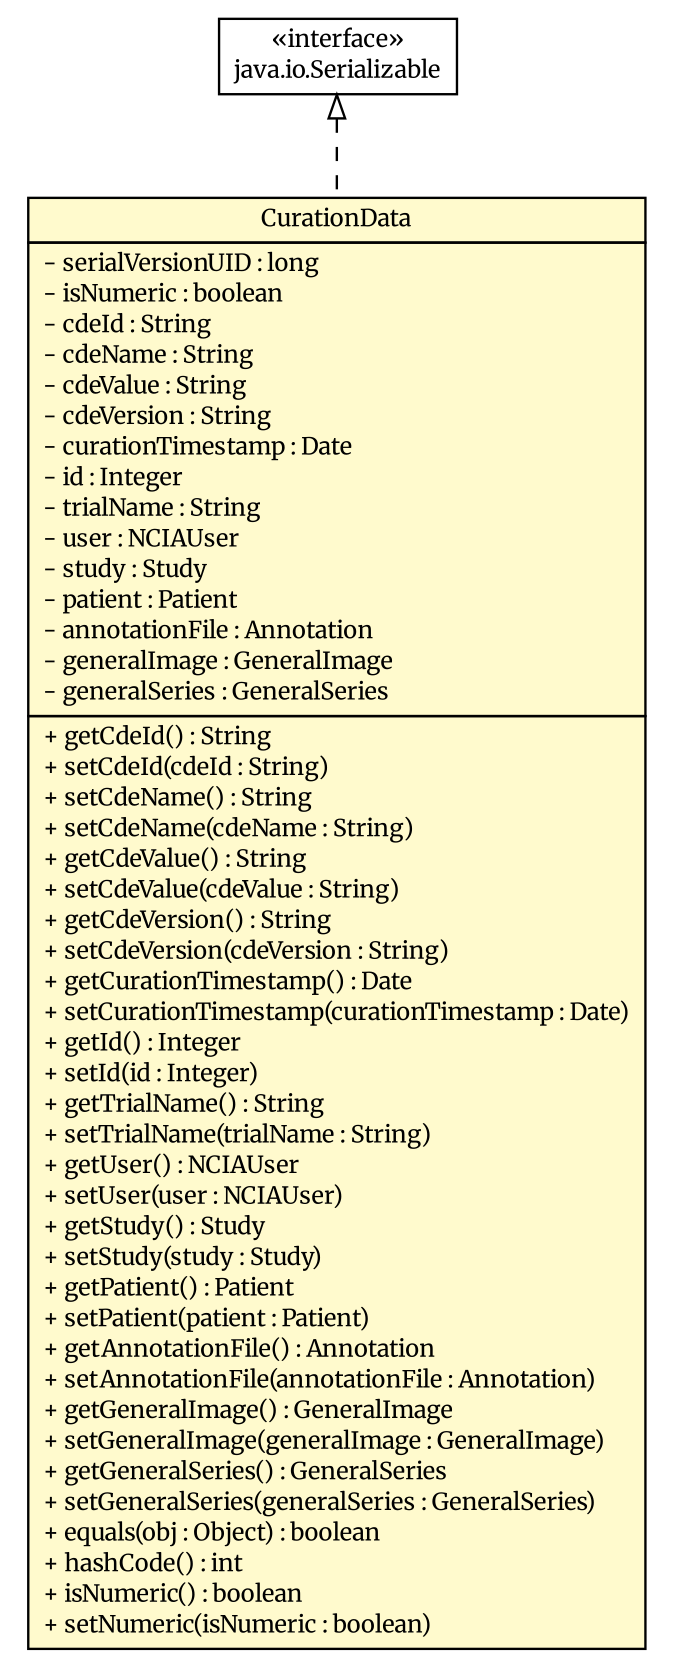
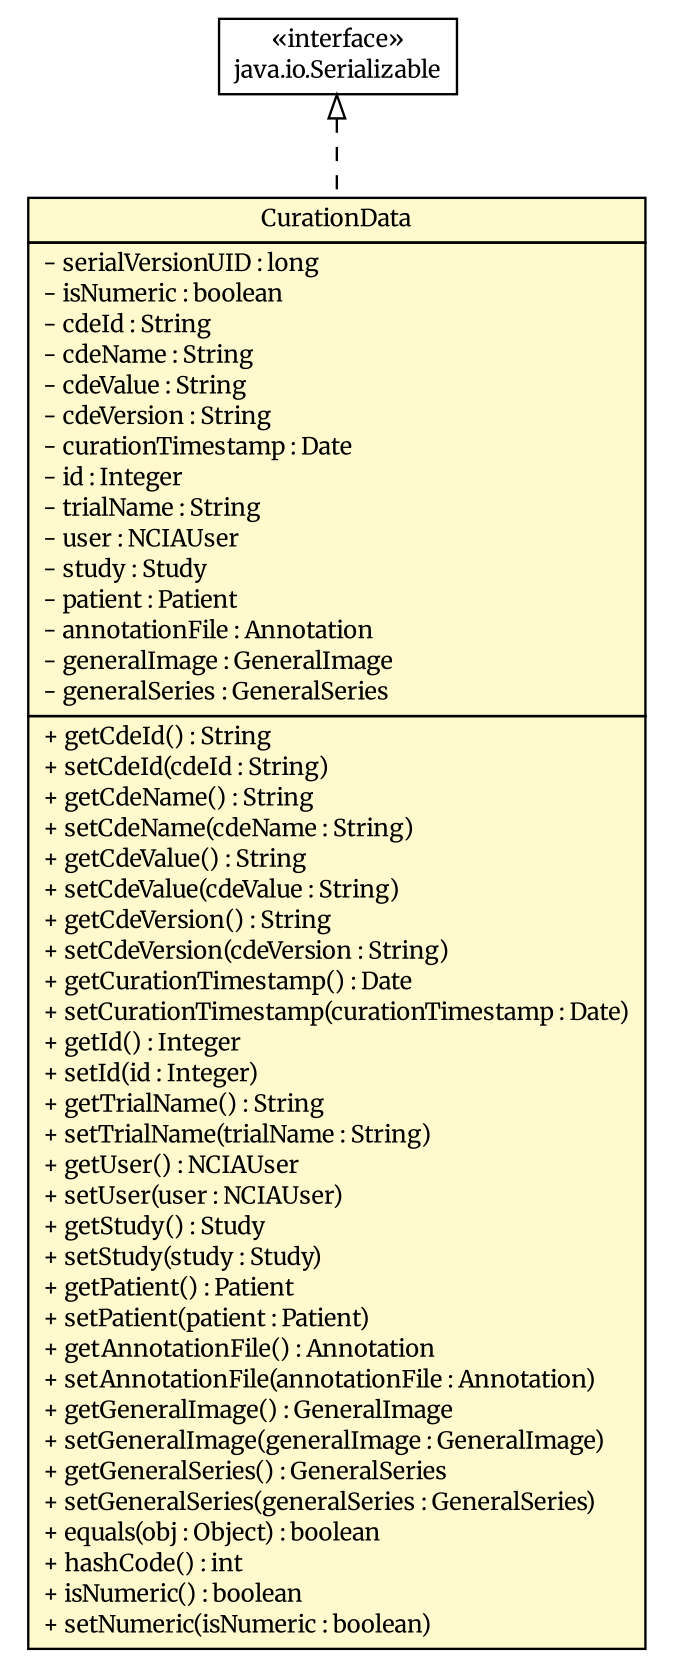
node "CurationData": text "+ setCdeName() : String" -> "+ getCdeName() : String"
